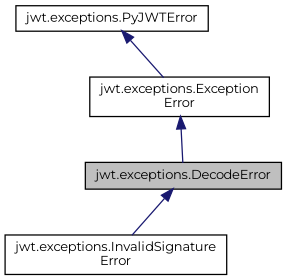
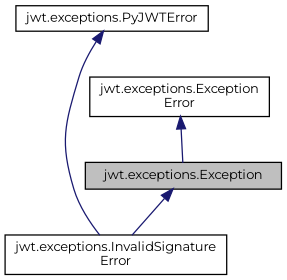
edge "jwt.exceptions.Exception Error" -> "jwt.exceptions.PyJWTError": now "jwt.exceptions.InvalidSignature Error" -> "jwt.exceptions.PyJWTError"
node "jwt.exceptions.DecodeError": label "jwt.exceptions.DecodeError" -> "jwt.exceptions.Exception"
